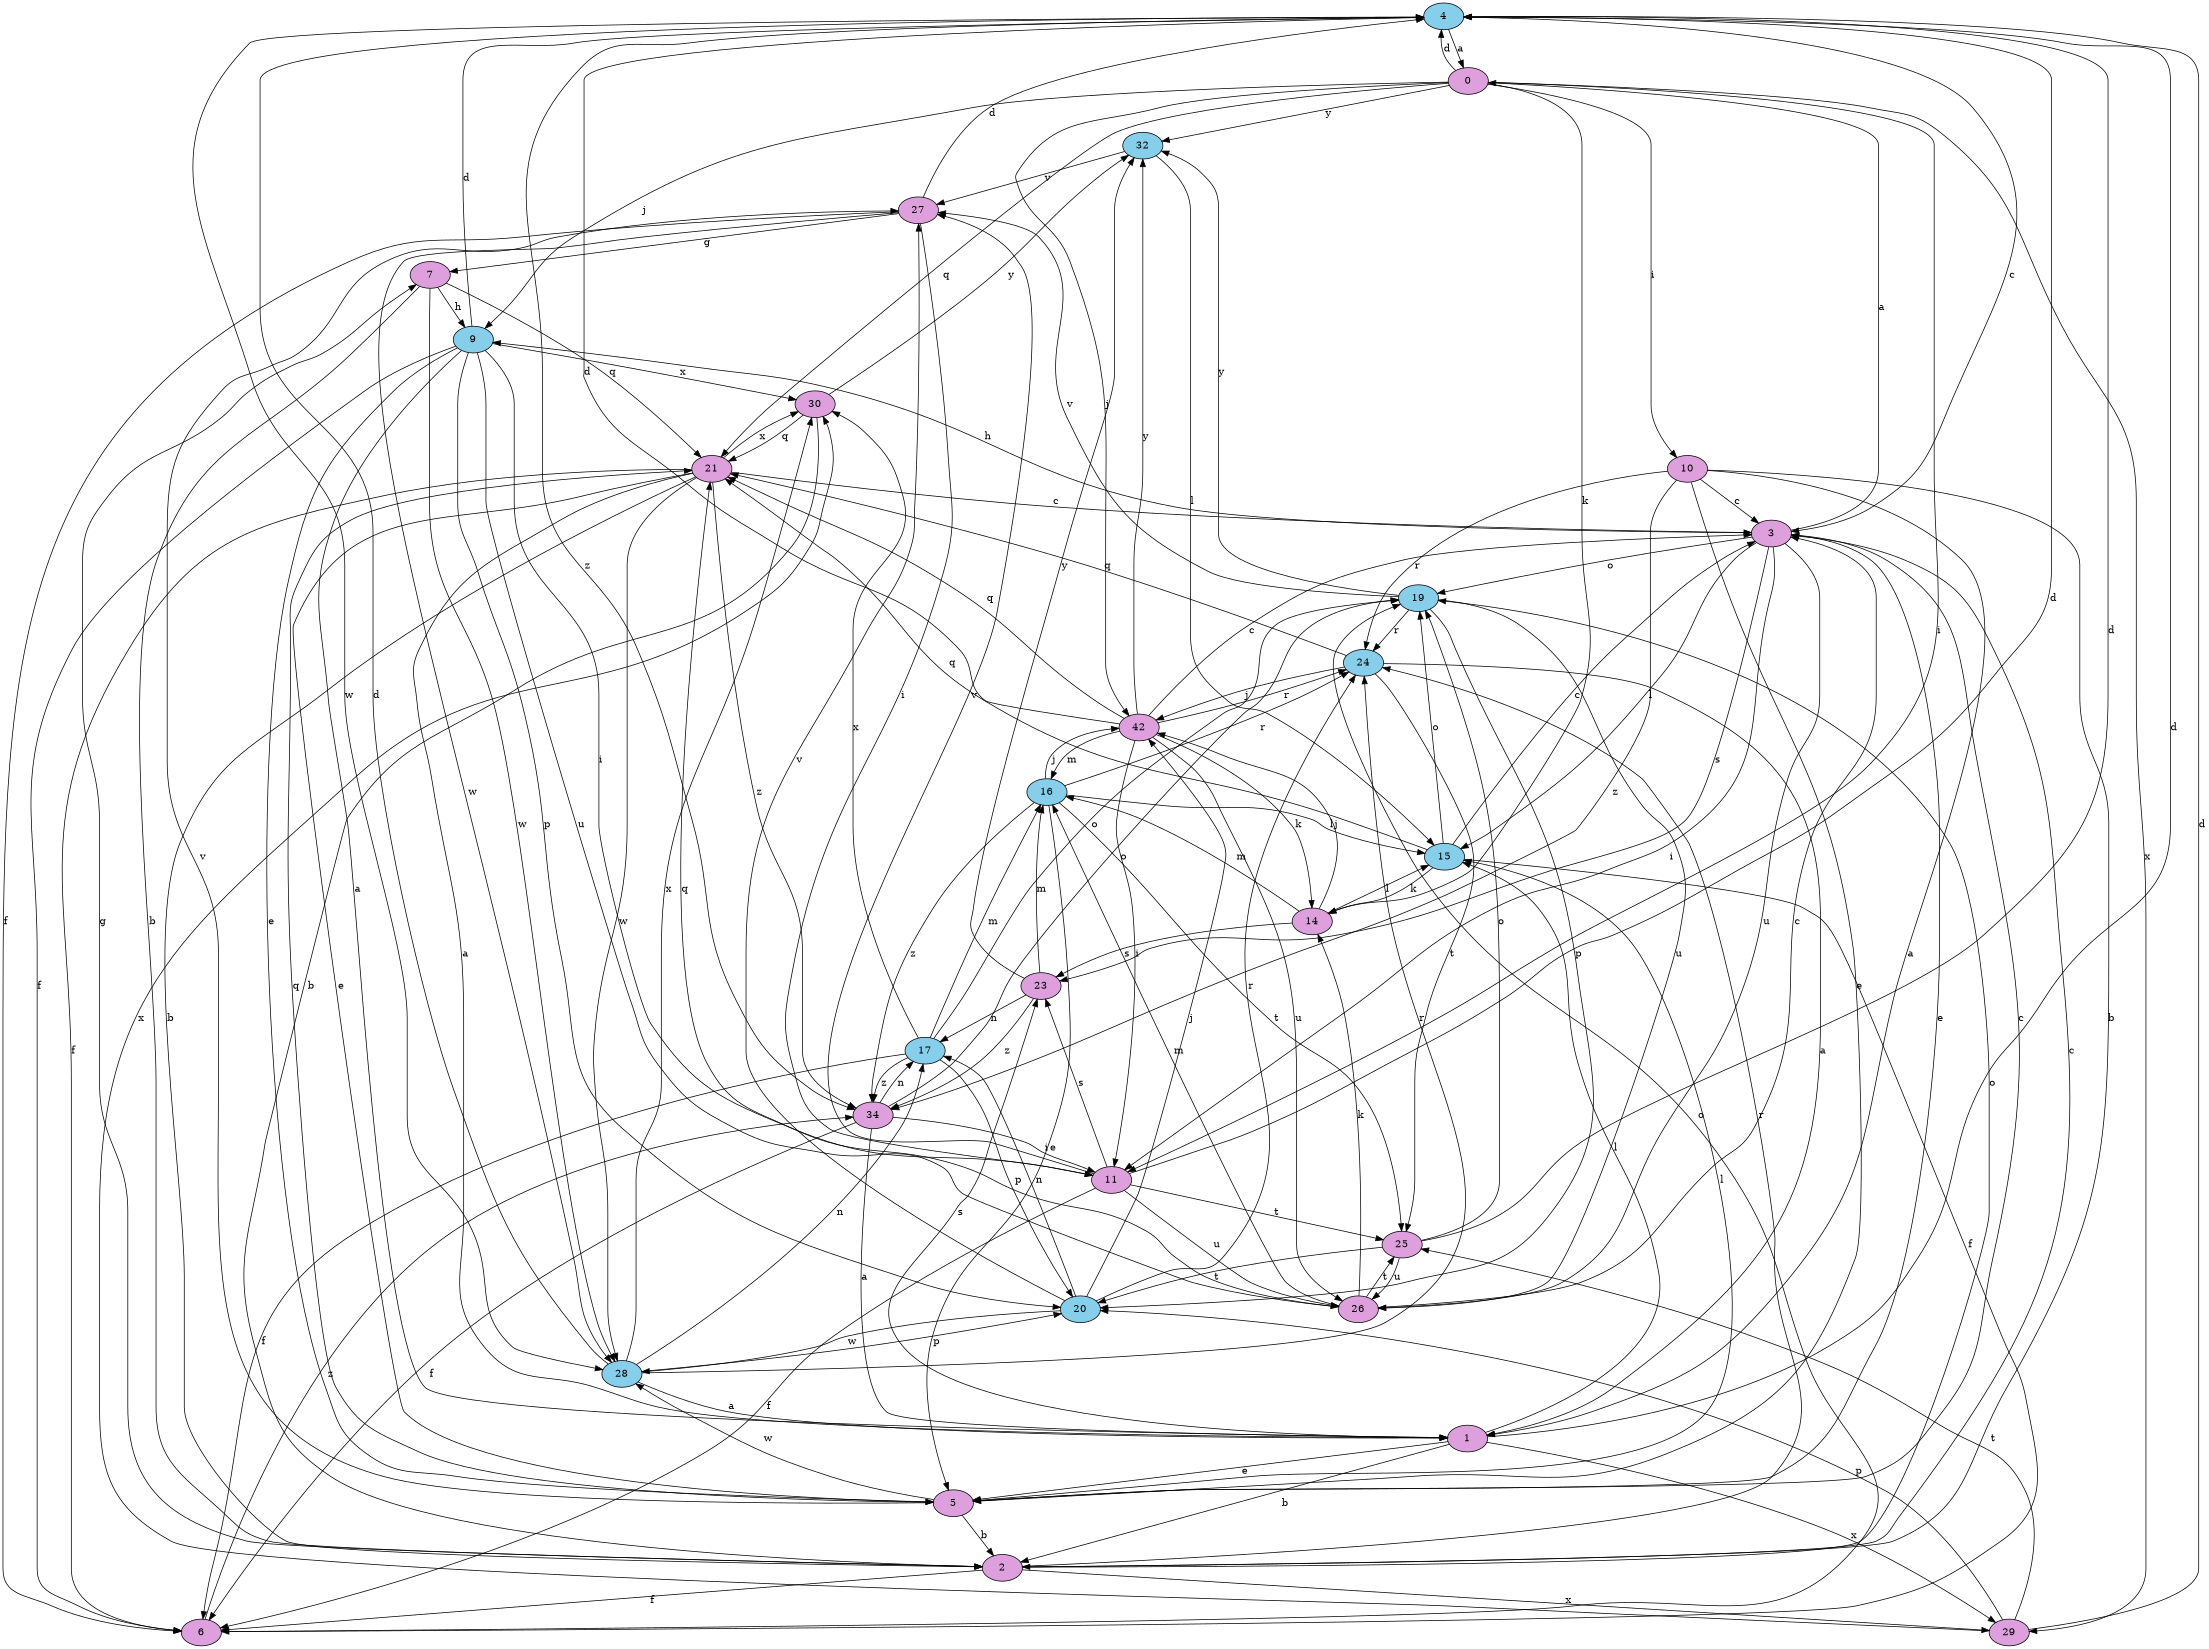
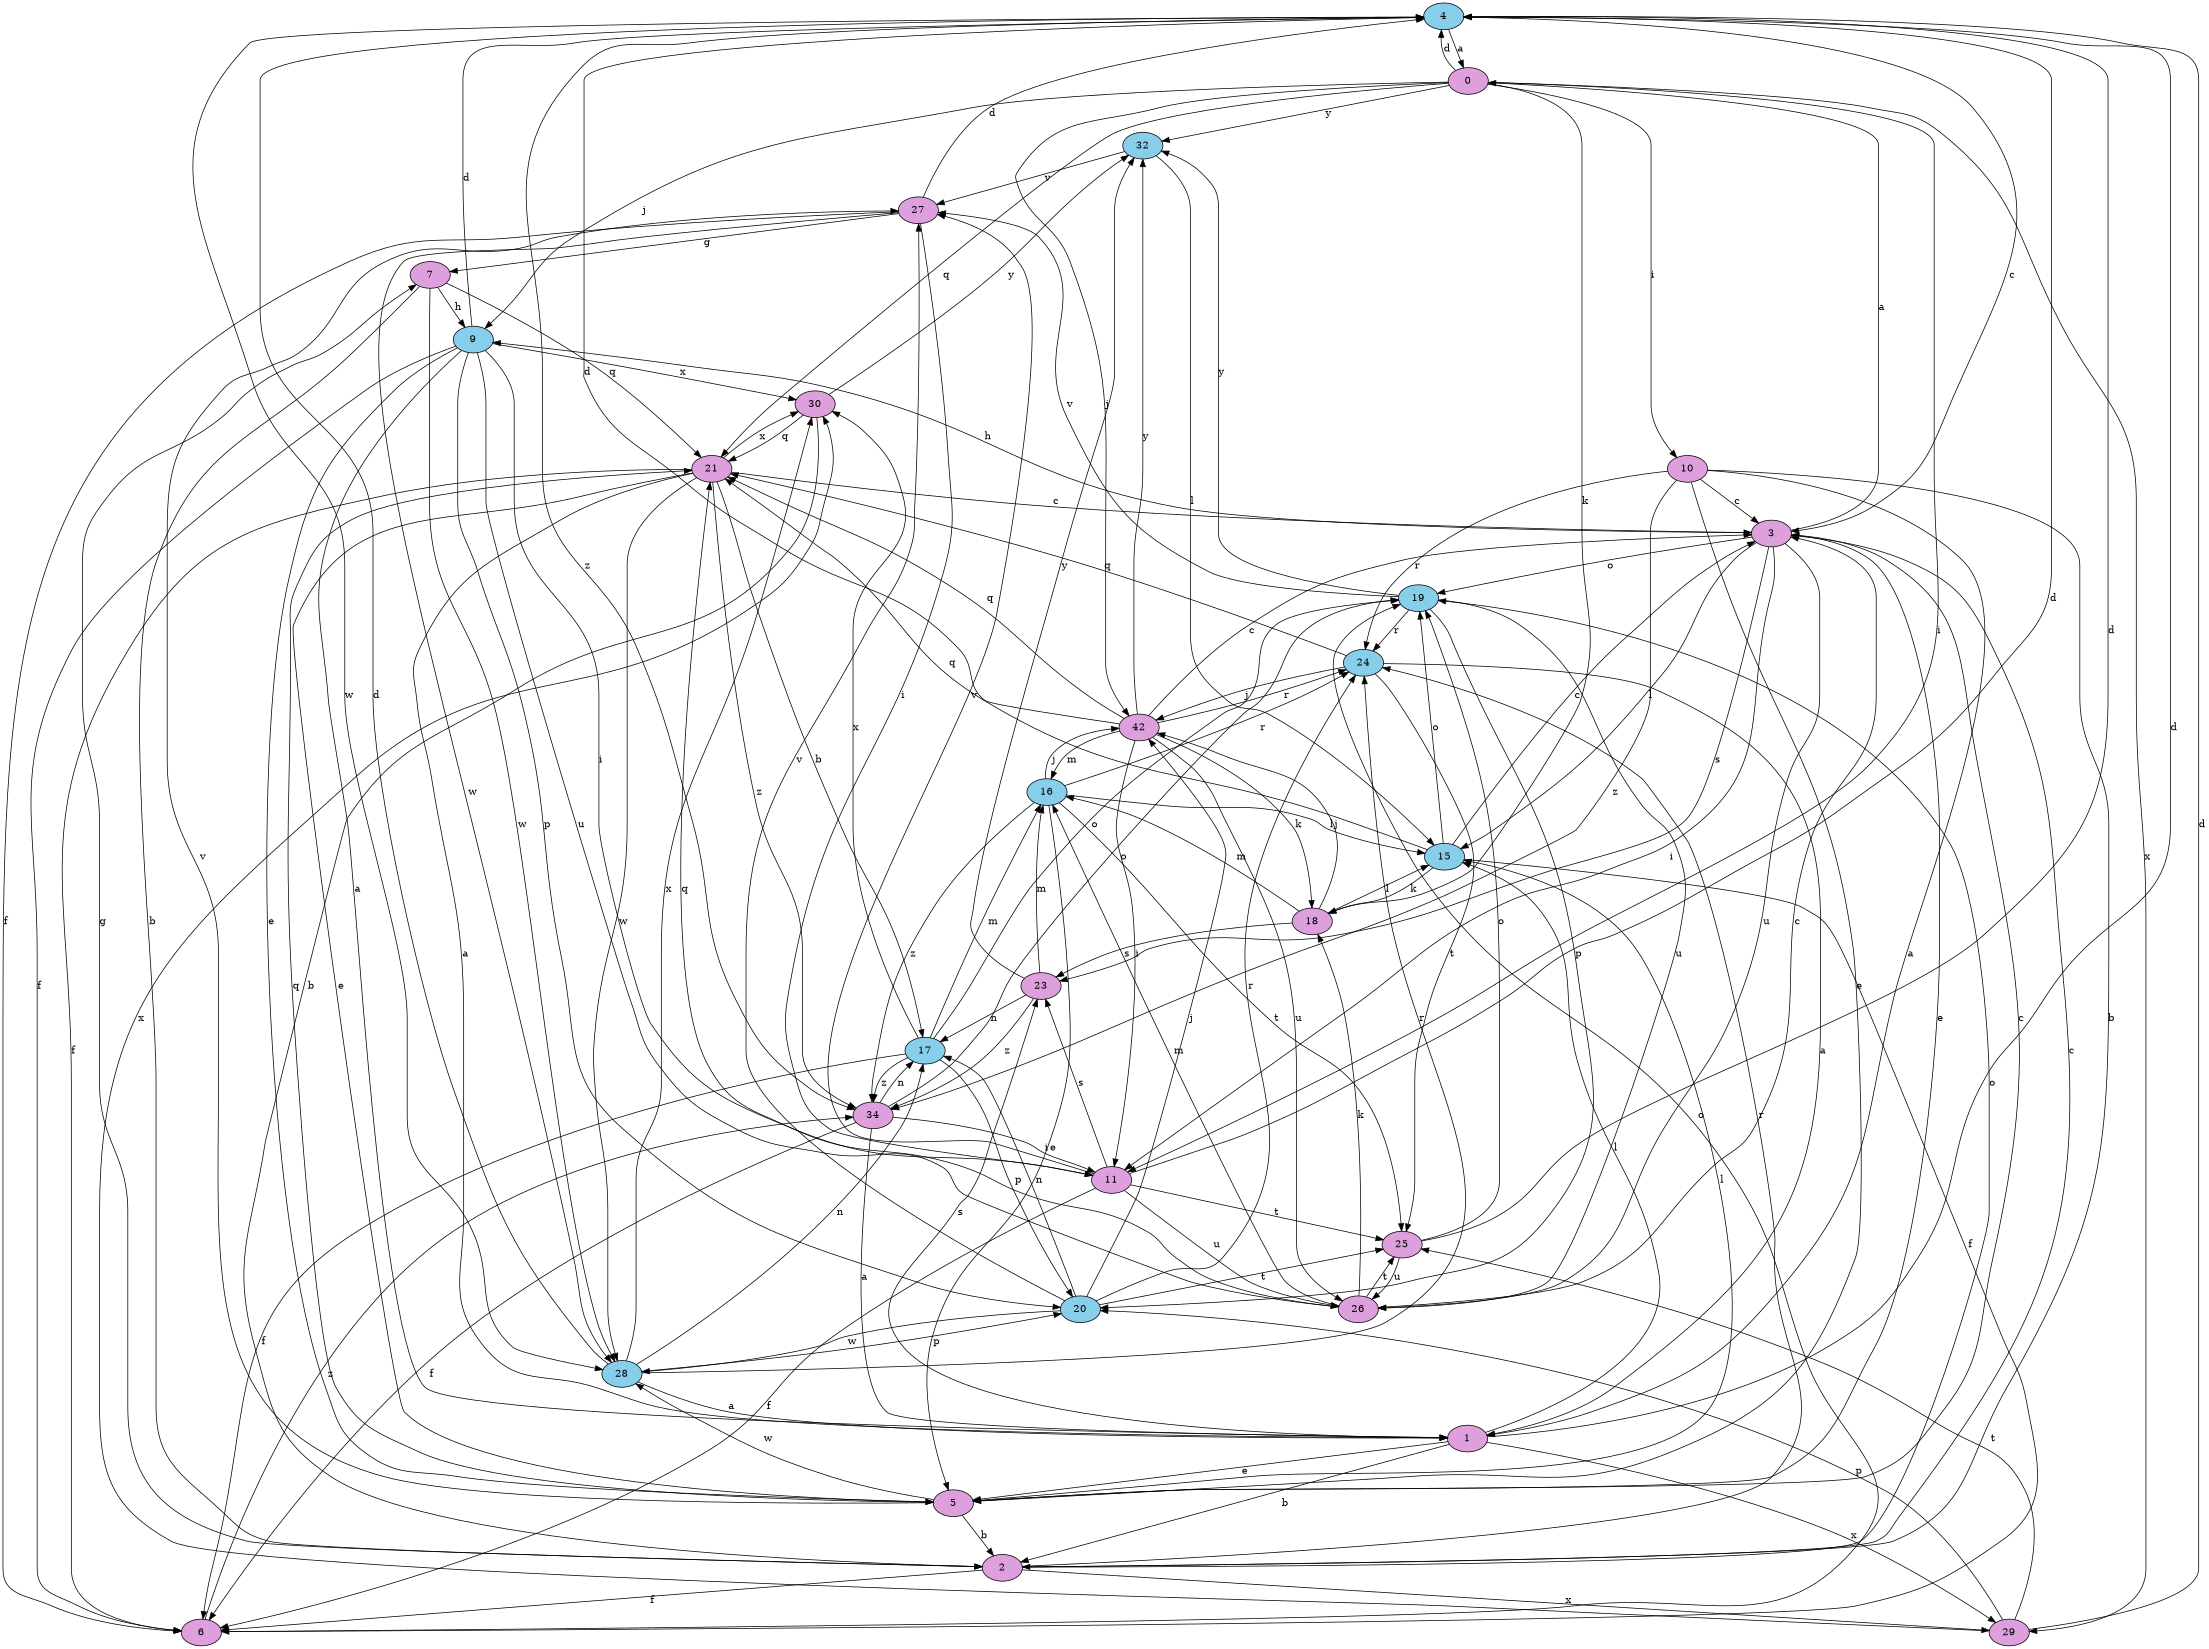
node "14": label "14" -> "18"
edge "21" -> "2": now "21" -> "17"
edge "25" -> "20": reversed
